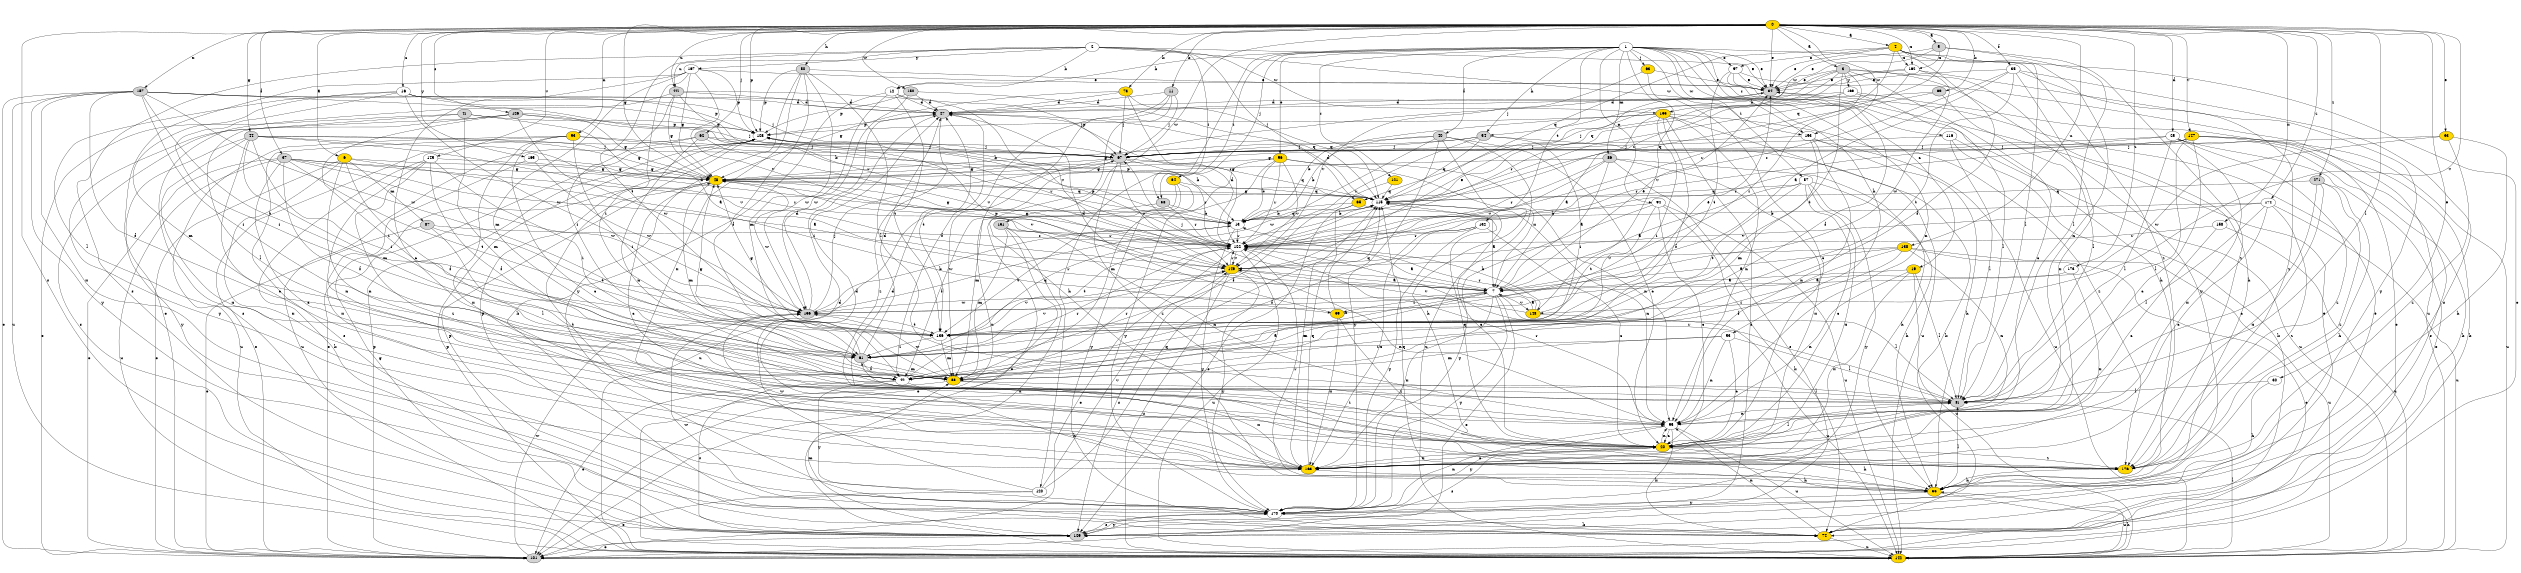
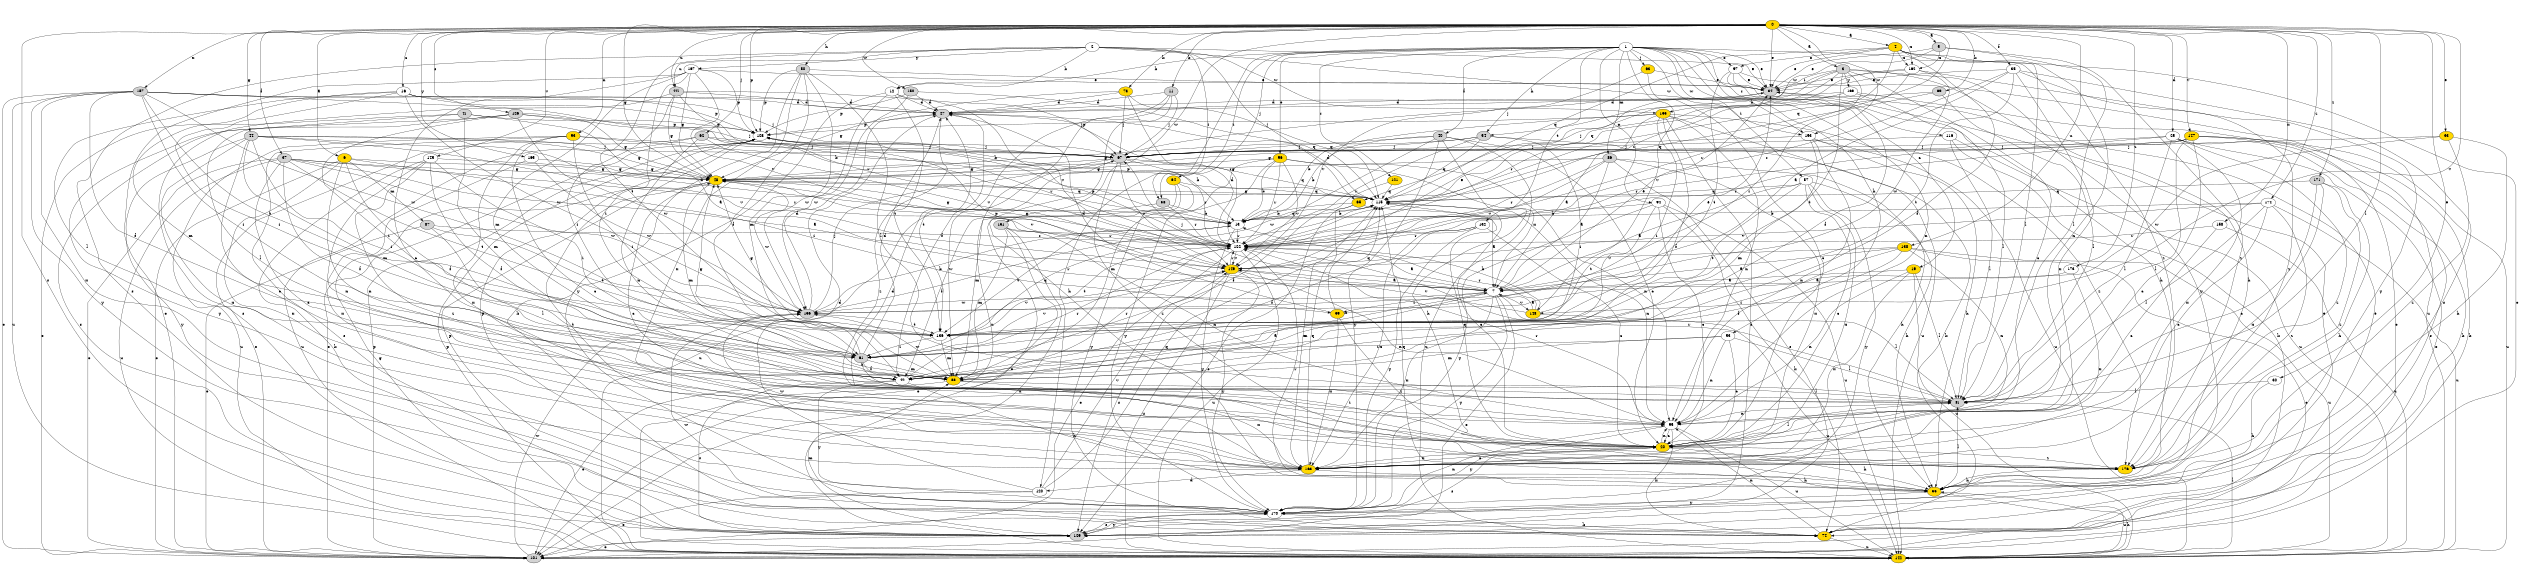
edge "3" -> "34": label "e" -> "i"
node "271": label "271" -> "171"
edge "163" -> "27": now "163" -> "120"
